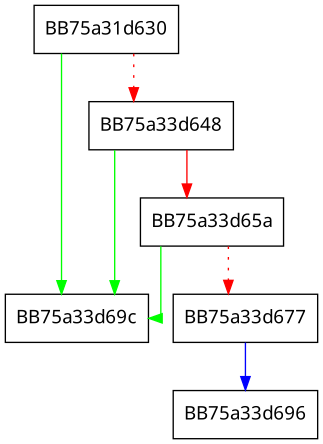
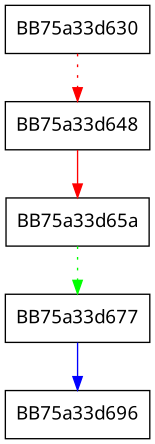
node "BB75a31d630": label "BB75a31d630" -> "BB75a33d630"
edge "BB75a33d65a" -> "BB75a33d677": color red -> green
node "BB75a33d69c": removed
